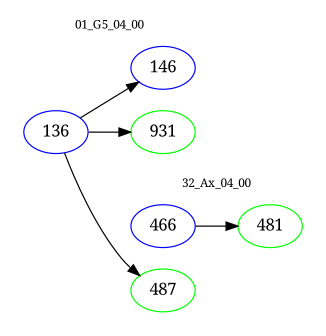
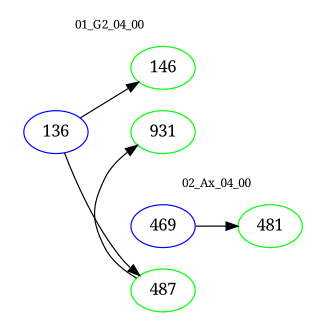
cluster "01_G5_04_00": label "01_G5_04_00" -> "01_G2_04_00"
node "146": color blue -> green
edge "136" -> "931": now "487" -> "931"
cluster "32_Ax_04_00": label "32_Ax_04_00" -> "02_Ax_04_00"
node "466": label "466" -> "469"
